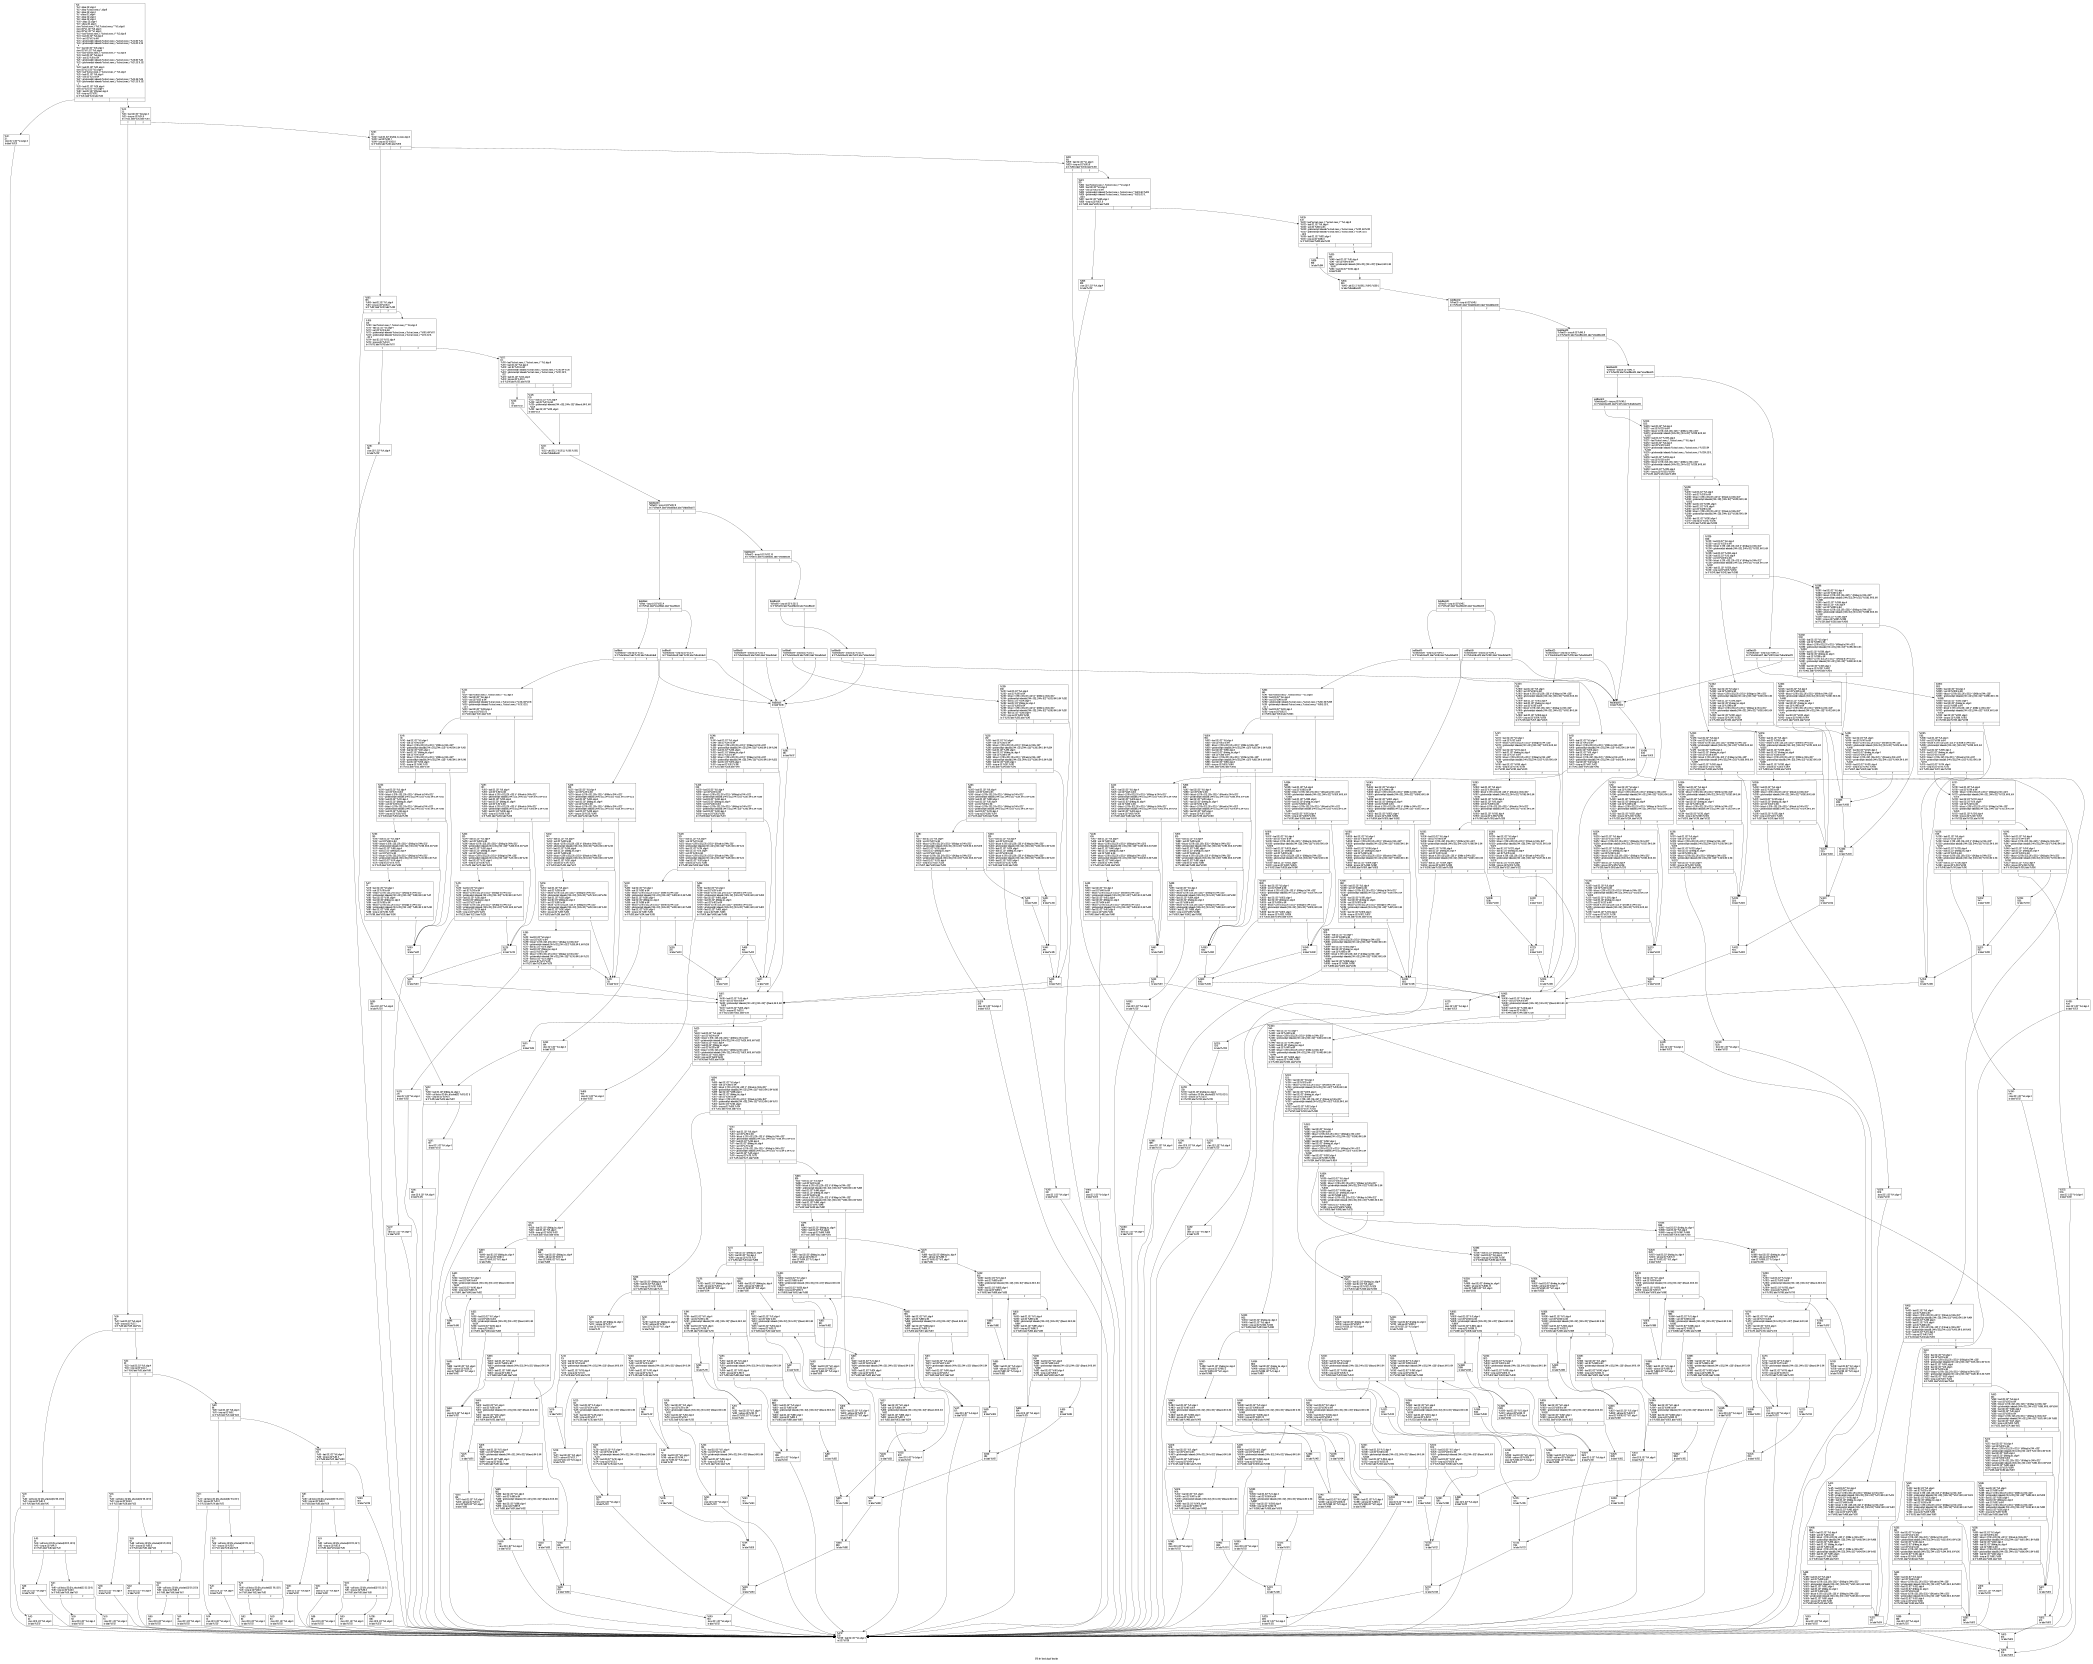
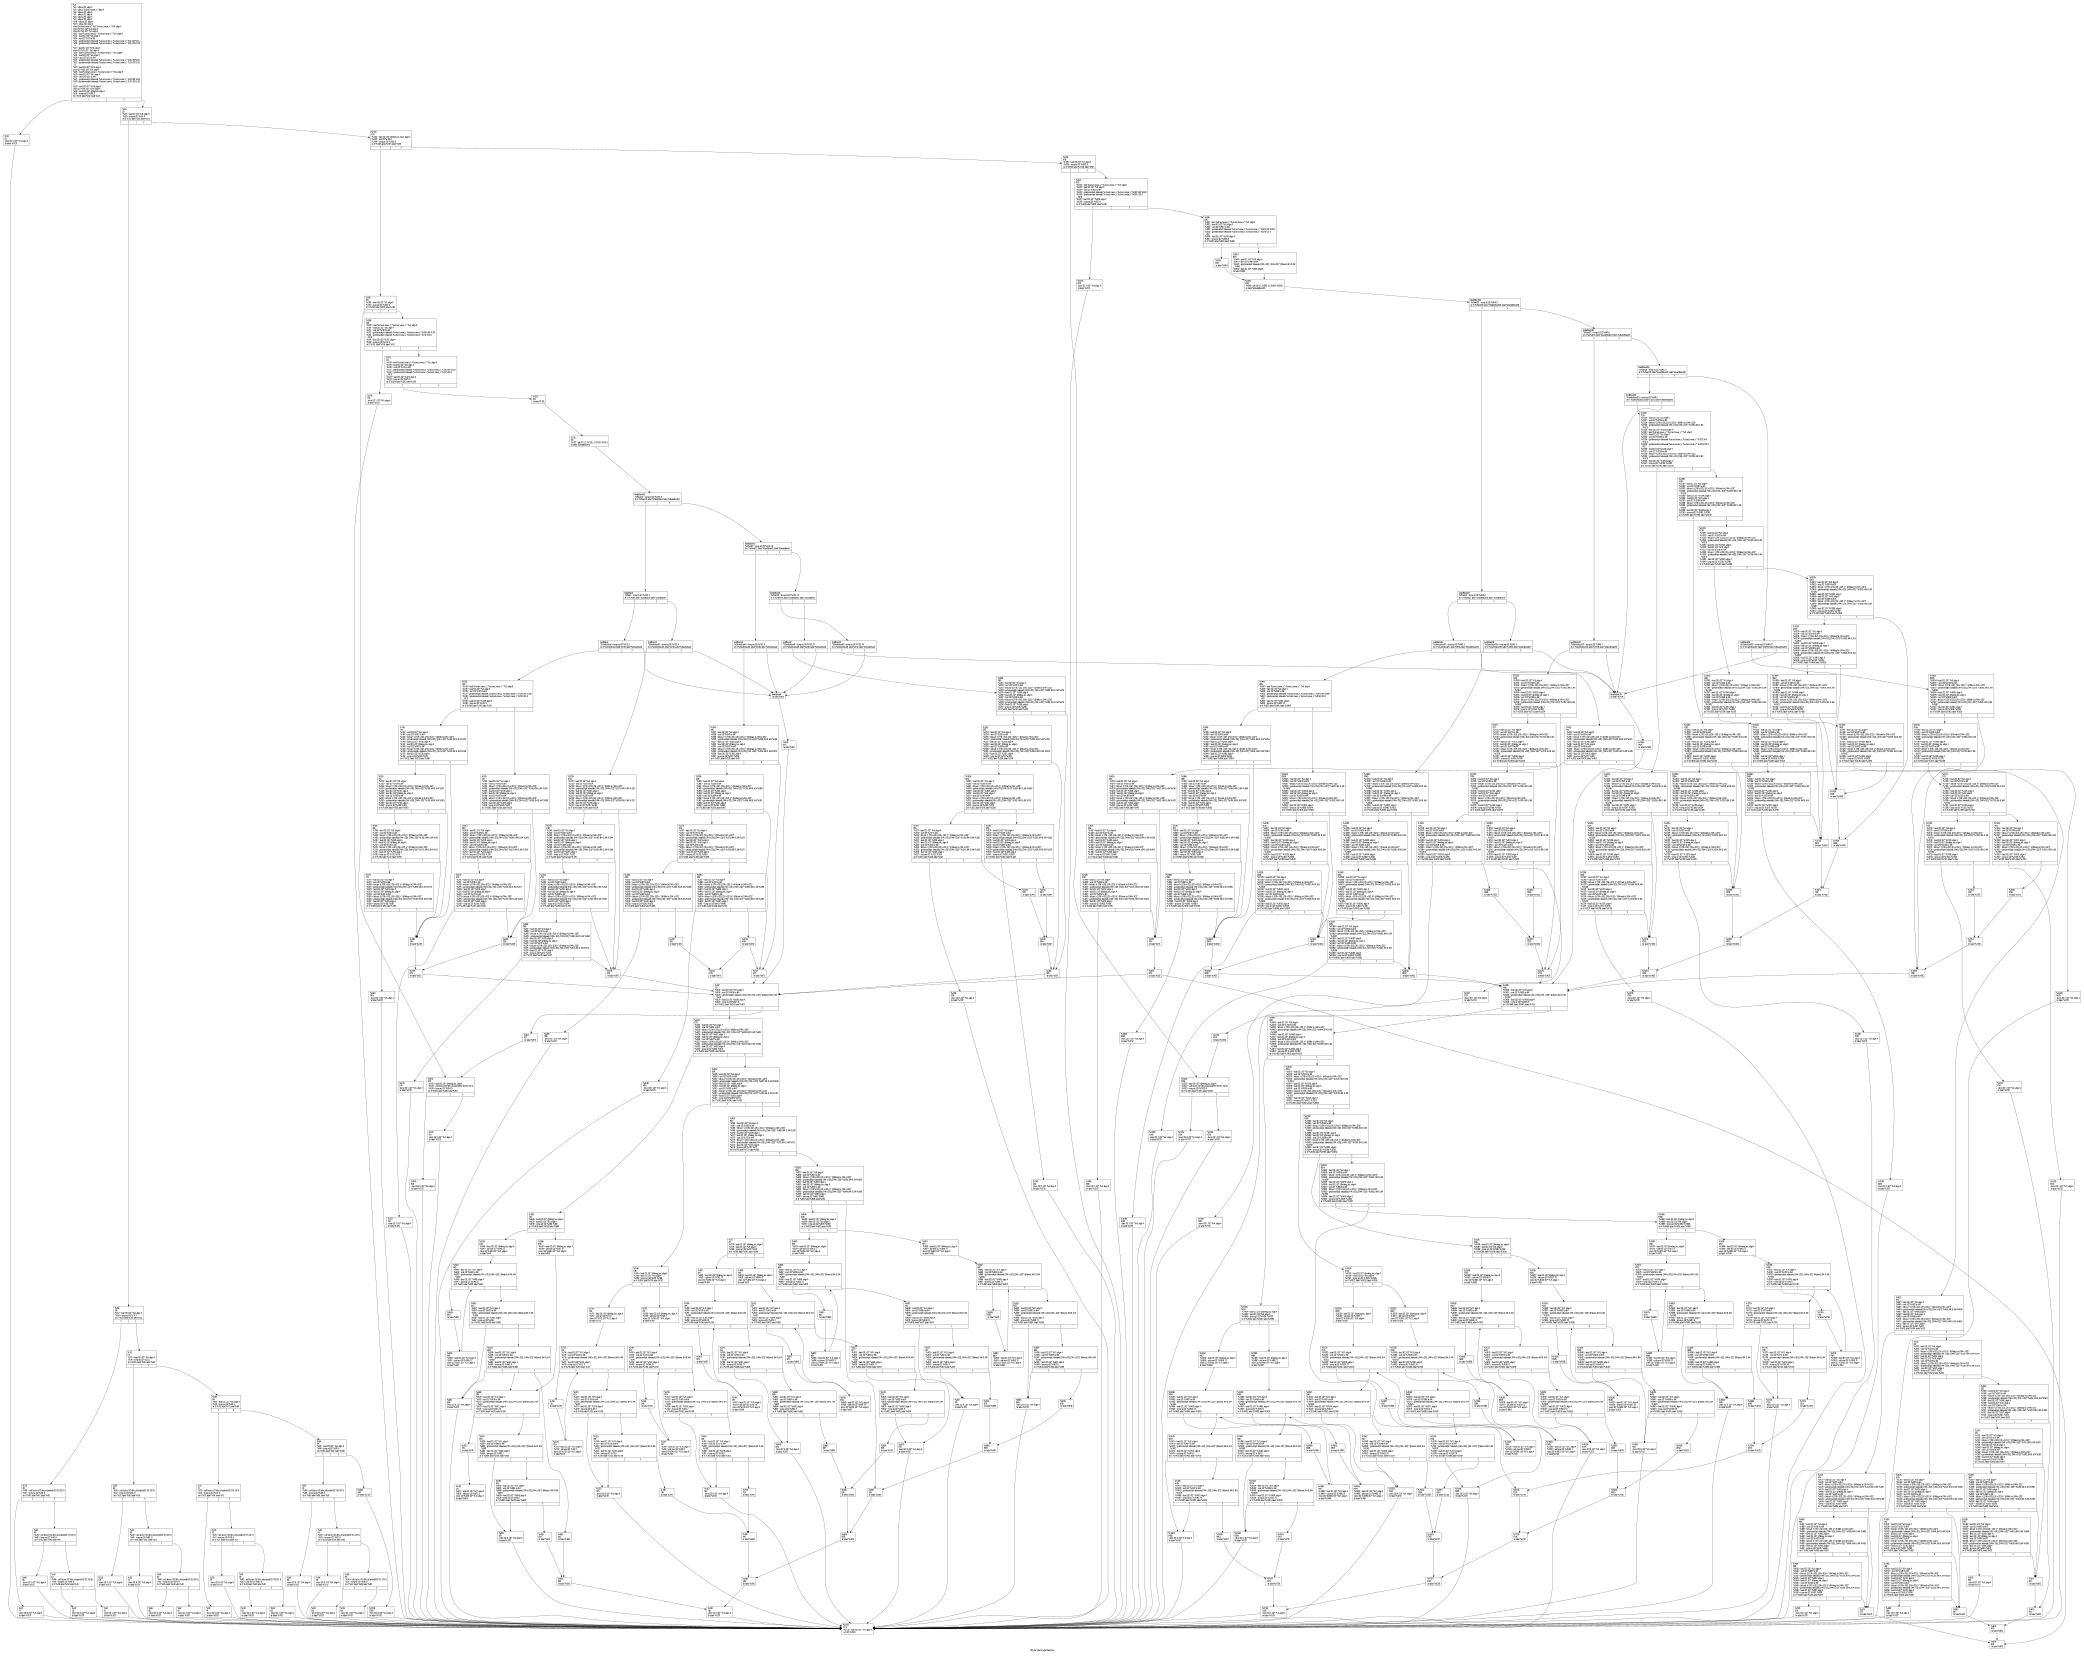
node "%126:": removed
edge "%1067:" -> "%1092:": now "%1067:" -> "%1041:"
